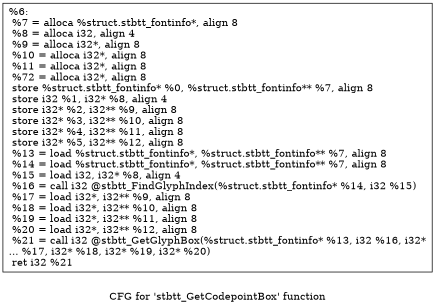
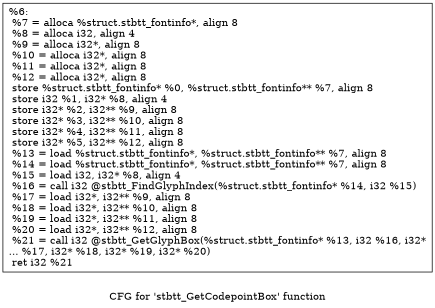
node "%6:": text "%72 = alloca i32*, align 8" -> "%12 = alloca i32*, align 8"
